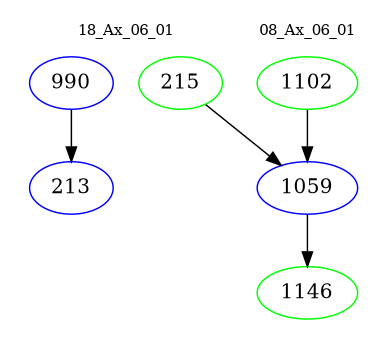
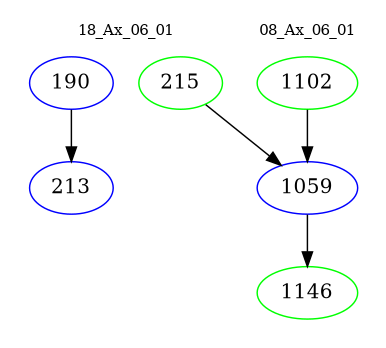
node "990": label "990" -> "190"
